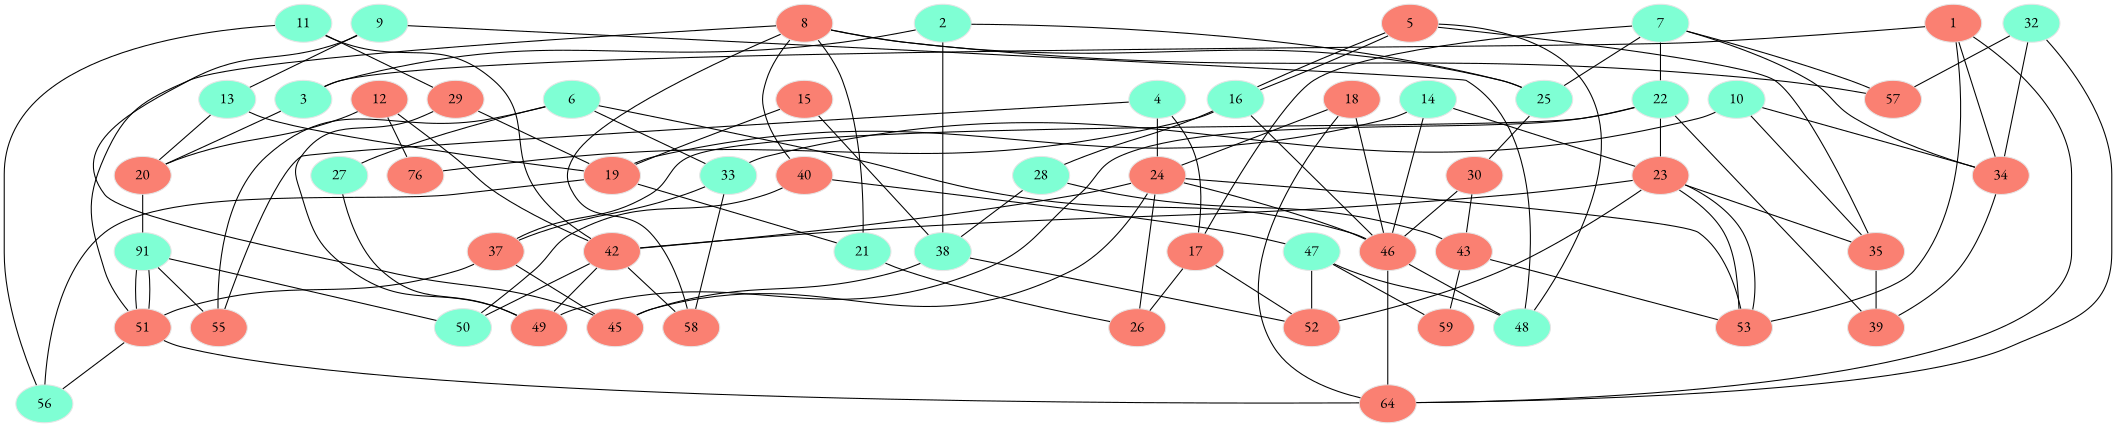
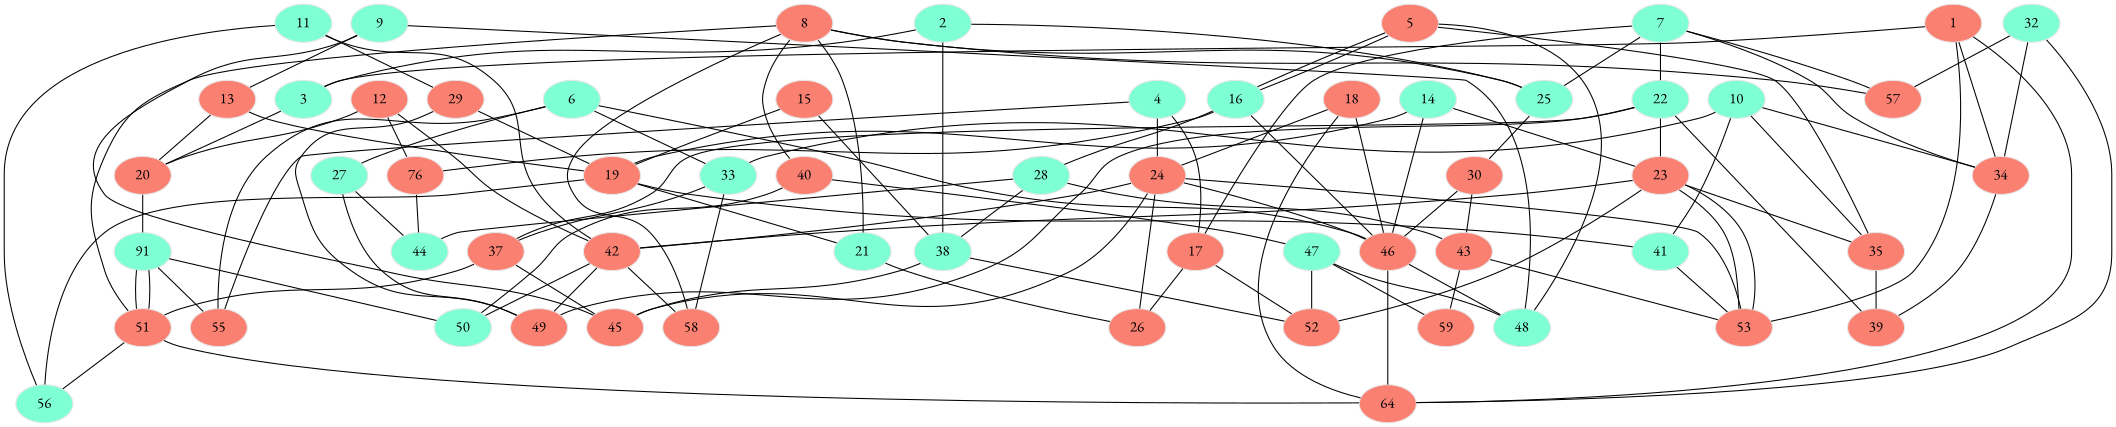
node "13": fillcolor aquamarine -> salmon
node "44": added
node "41": added
